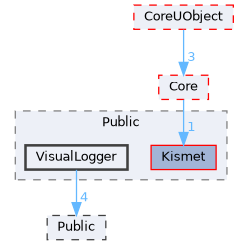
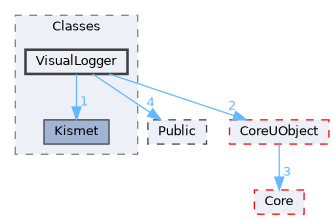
edge "VisualLogger" -> "CoreUObject": added
edge "Core" -> "Kismet": now "VisualLogger" -> "Kismet"
cluster "Public": label "Public" -> "Classes"
node "Kismet": color red -> grey25
